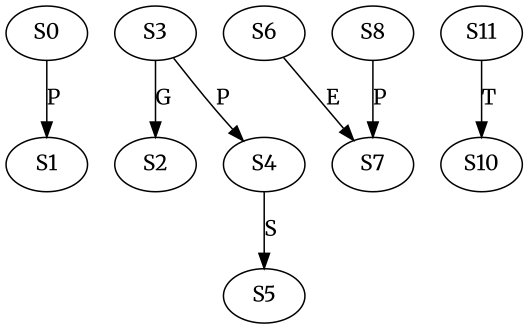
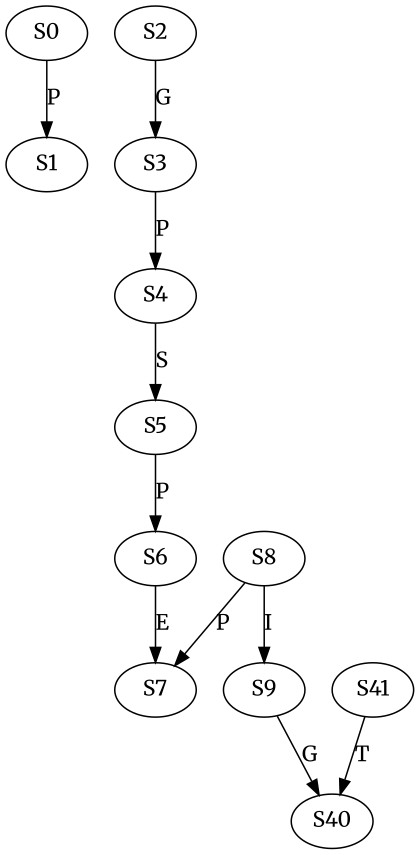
node "S11": label "S11" -> "S41"
edge "S3" -> "S2": reversed
node "S10": label "S10" -> "S40"
edge "S5" -> "S6": added, label "P"
node "S9": added
